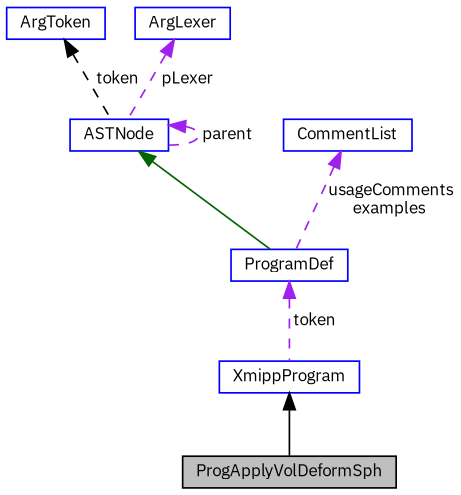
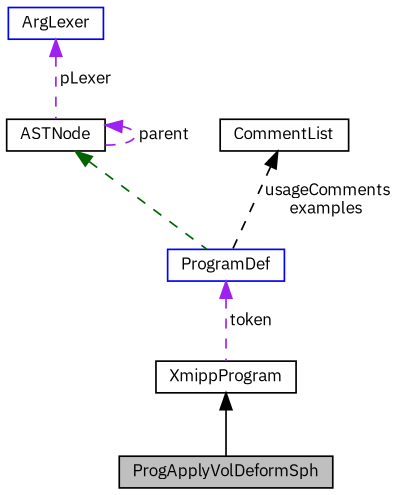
node "ArgToken": removed
node "ASTNode": color blue -> black
node "CommentList": color blue -> black
edge "ProgramDef" -> "ASTNode": style solid -> dashed
edge "ProgramDef" -> "CommentList": color purple -> black
node "XmippProgram": color blue -> black
